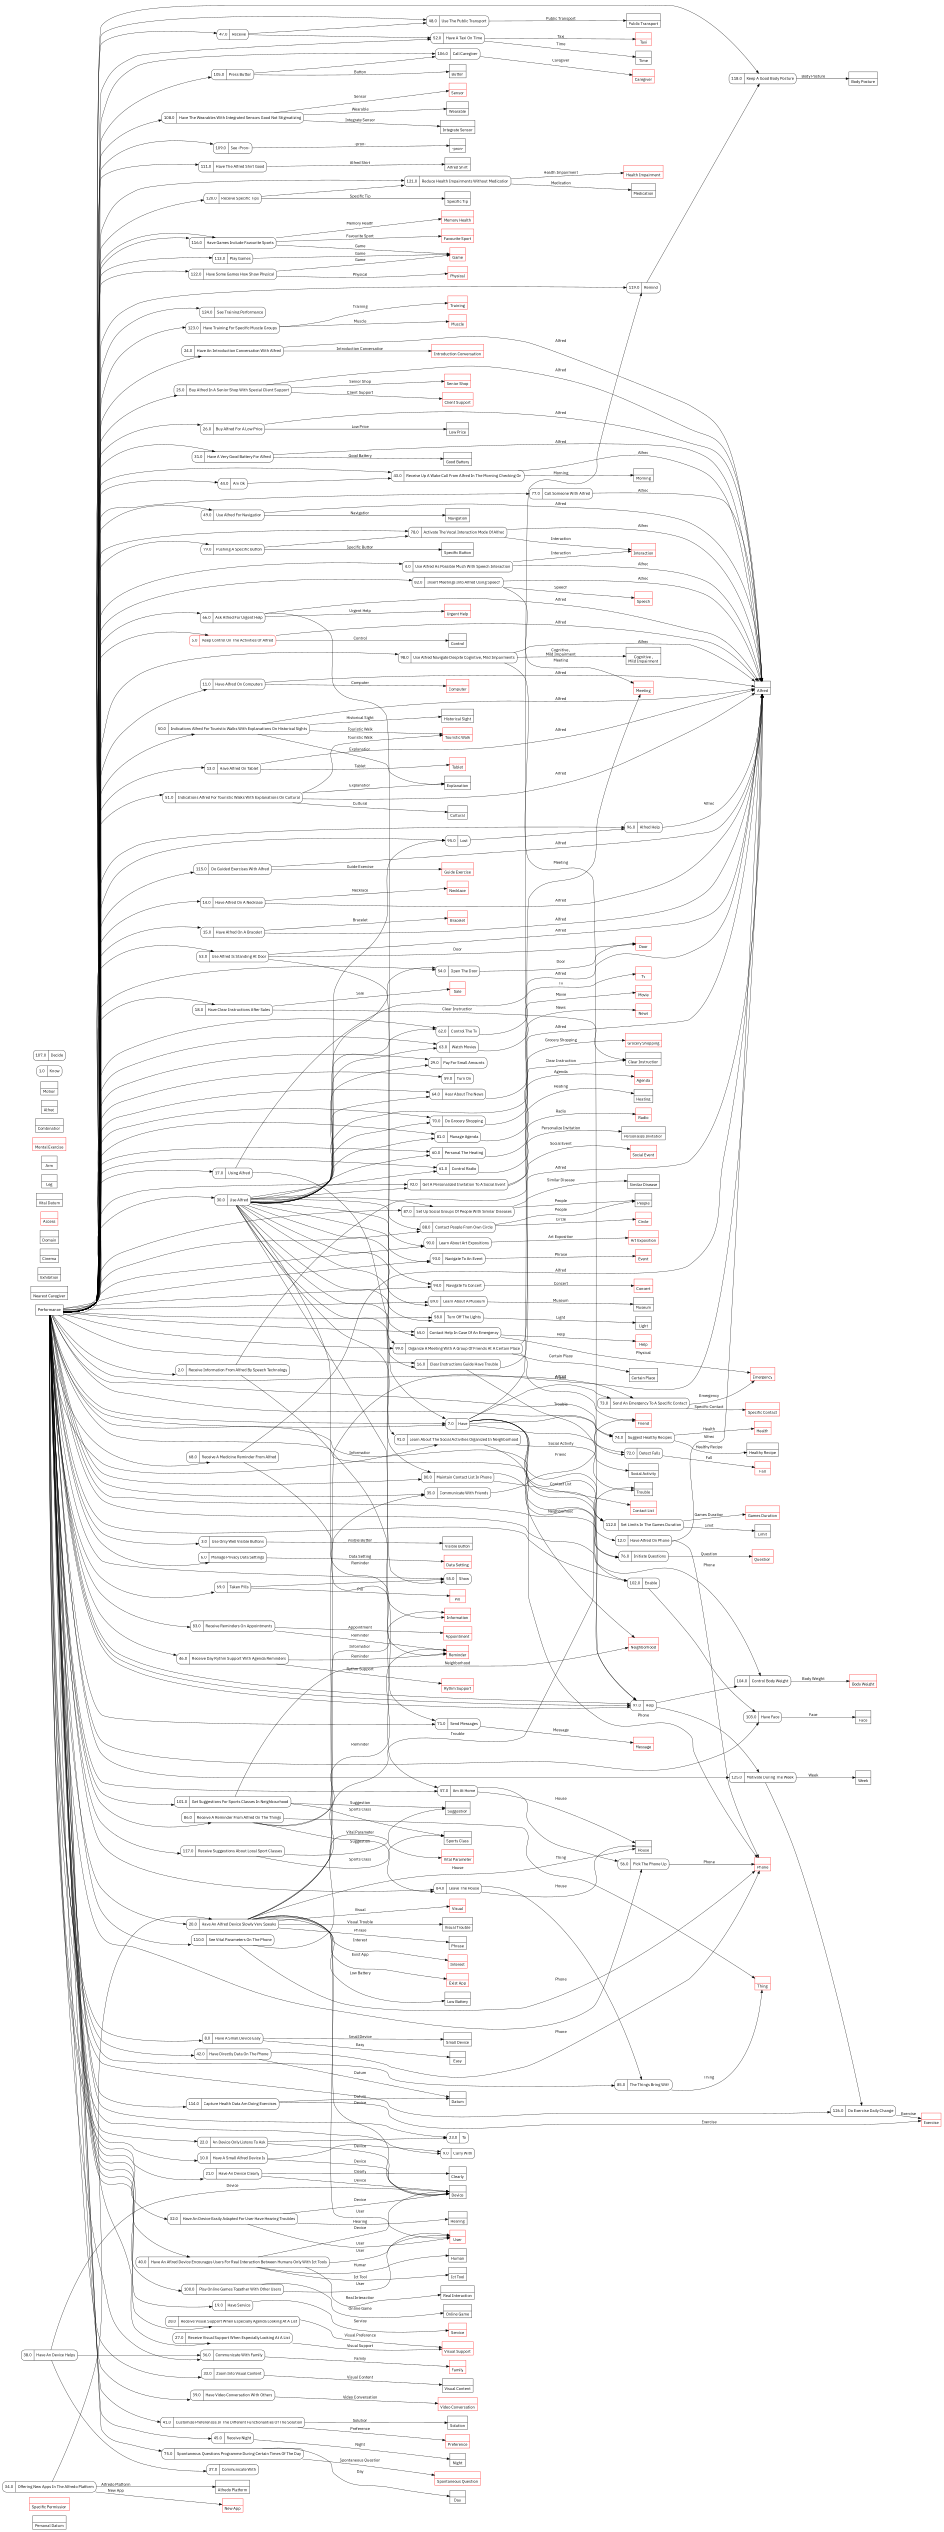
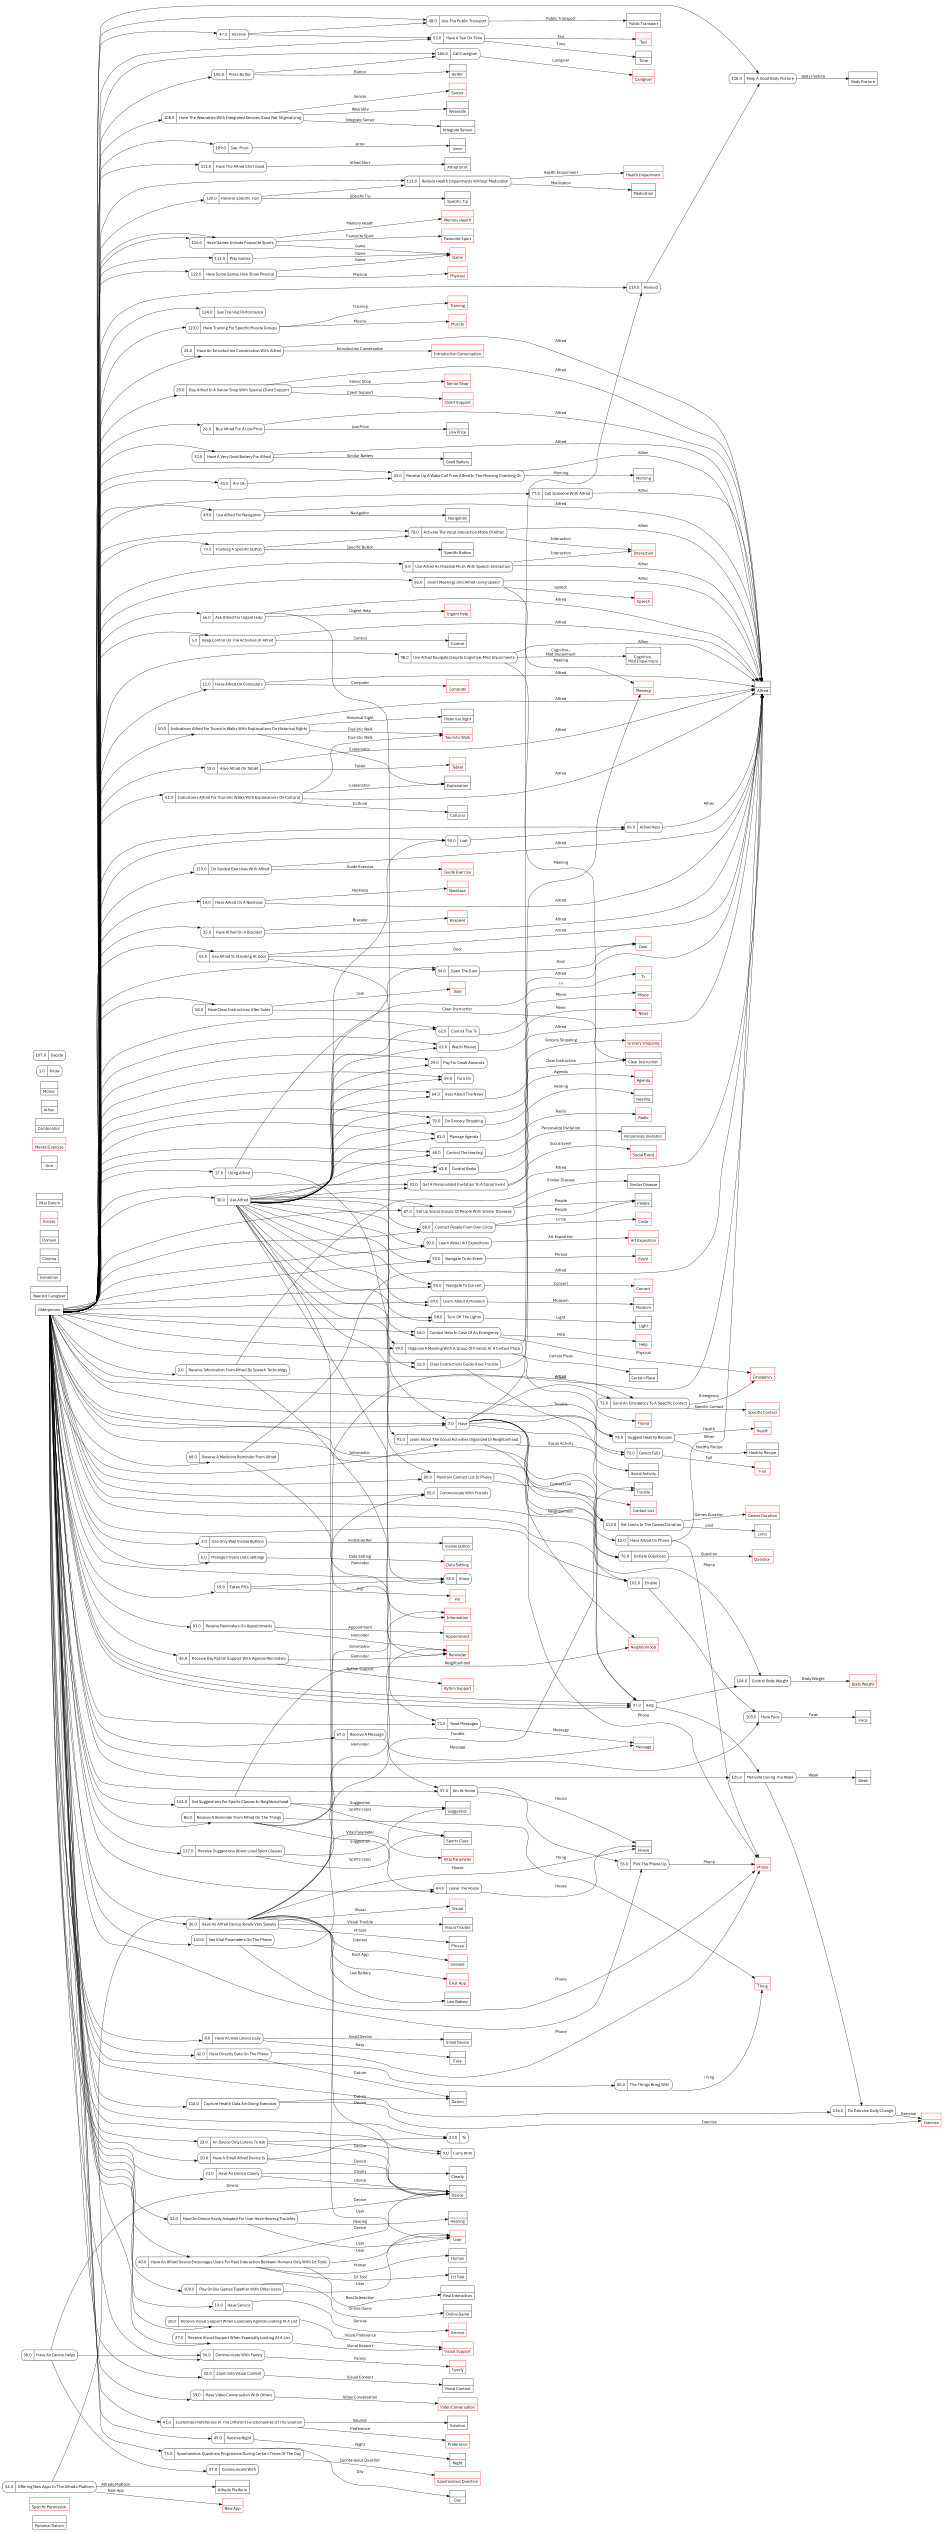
edge "31.0" -> "Good Battery": label "Good Battery" -> "Similar Battery"
node "5.0": color red -> black
edge "30.0" -> "59.0": added
node "60.0": text "Personal The Heating" -> "Control The Heating"
node "Leg": removed
node "Performance": label "Performance" -> "Olderperson"
edge "35.0" -> "Friend": removed, label "Friend"
node "67.0": added
edge "84.0" -> "85.0": removed
